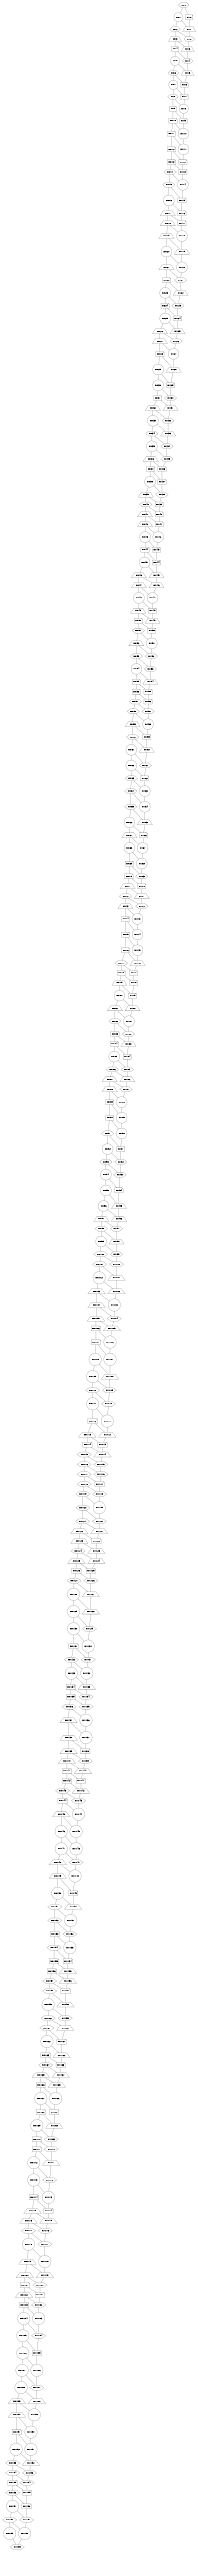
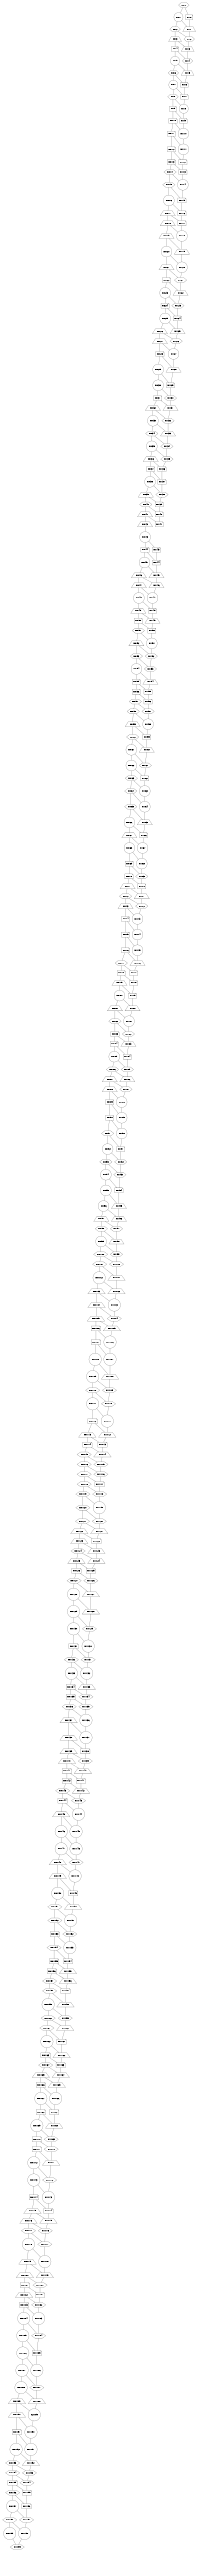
node "N1-42": removed
node "N1-189": label "N1-189" -> "N2-189"
